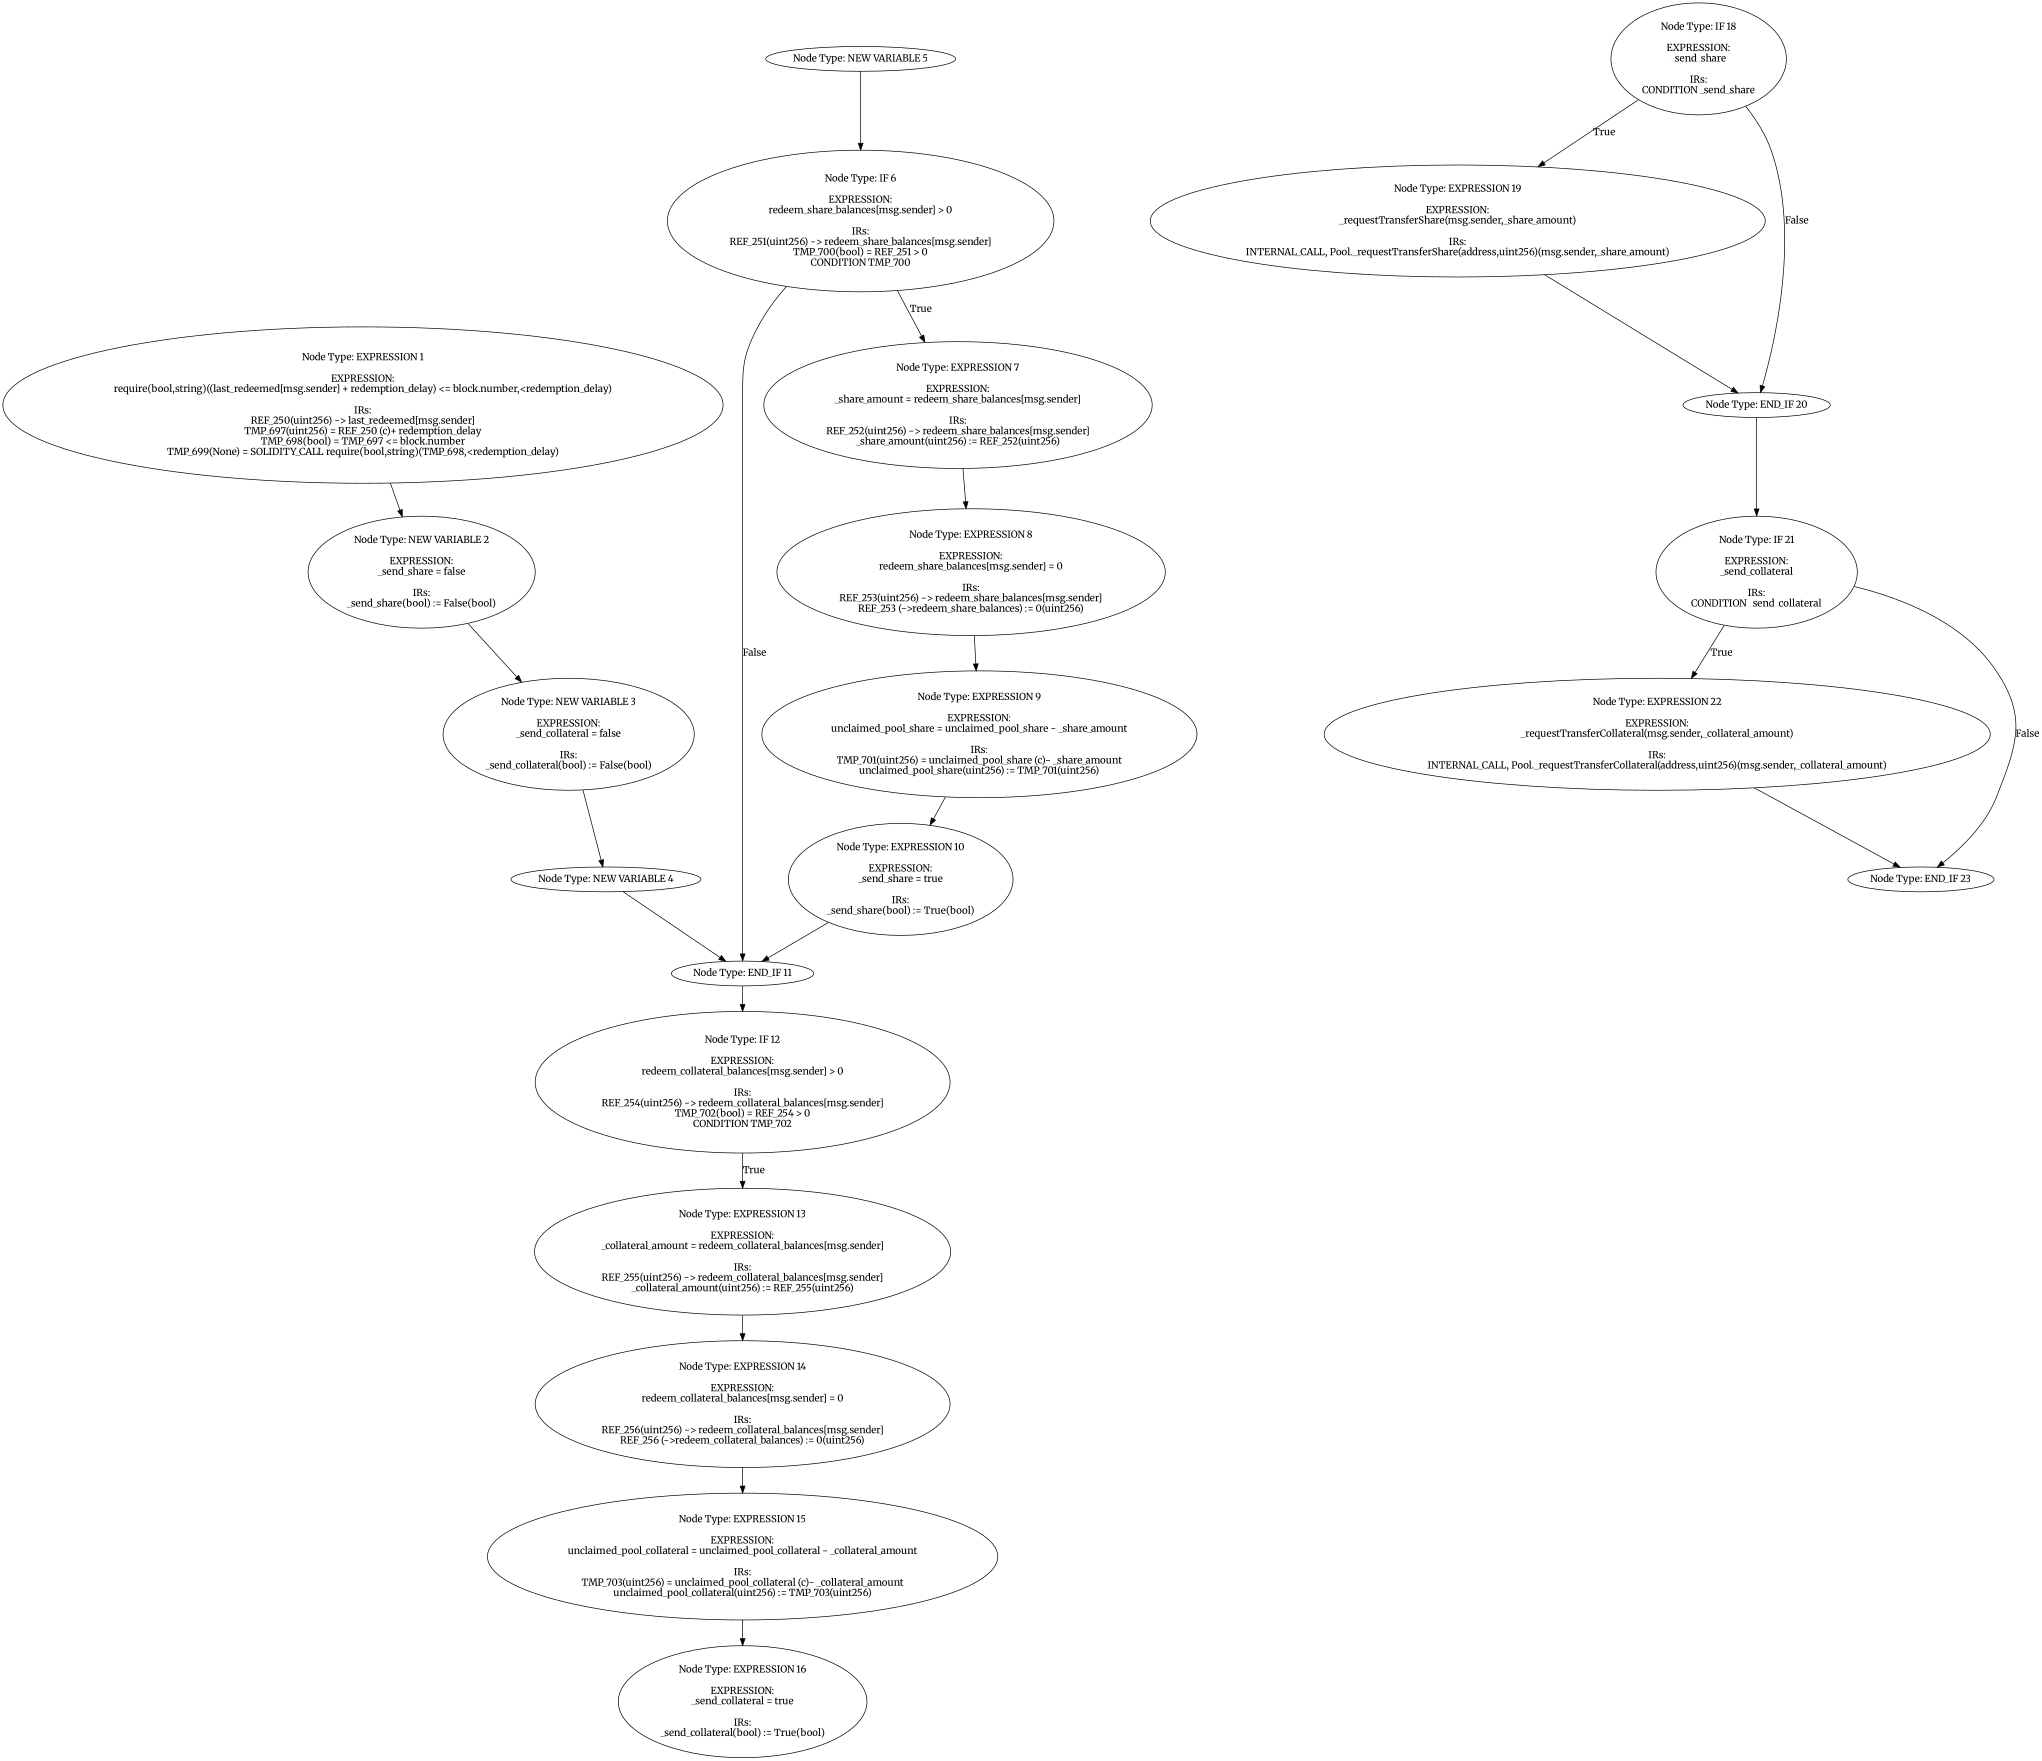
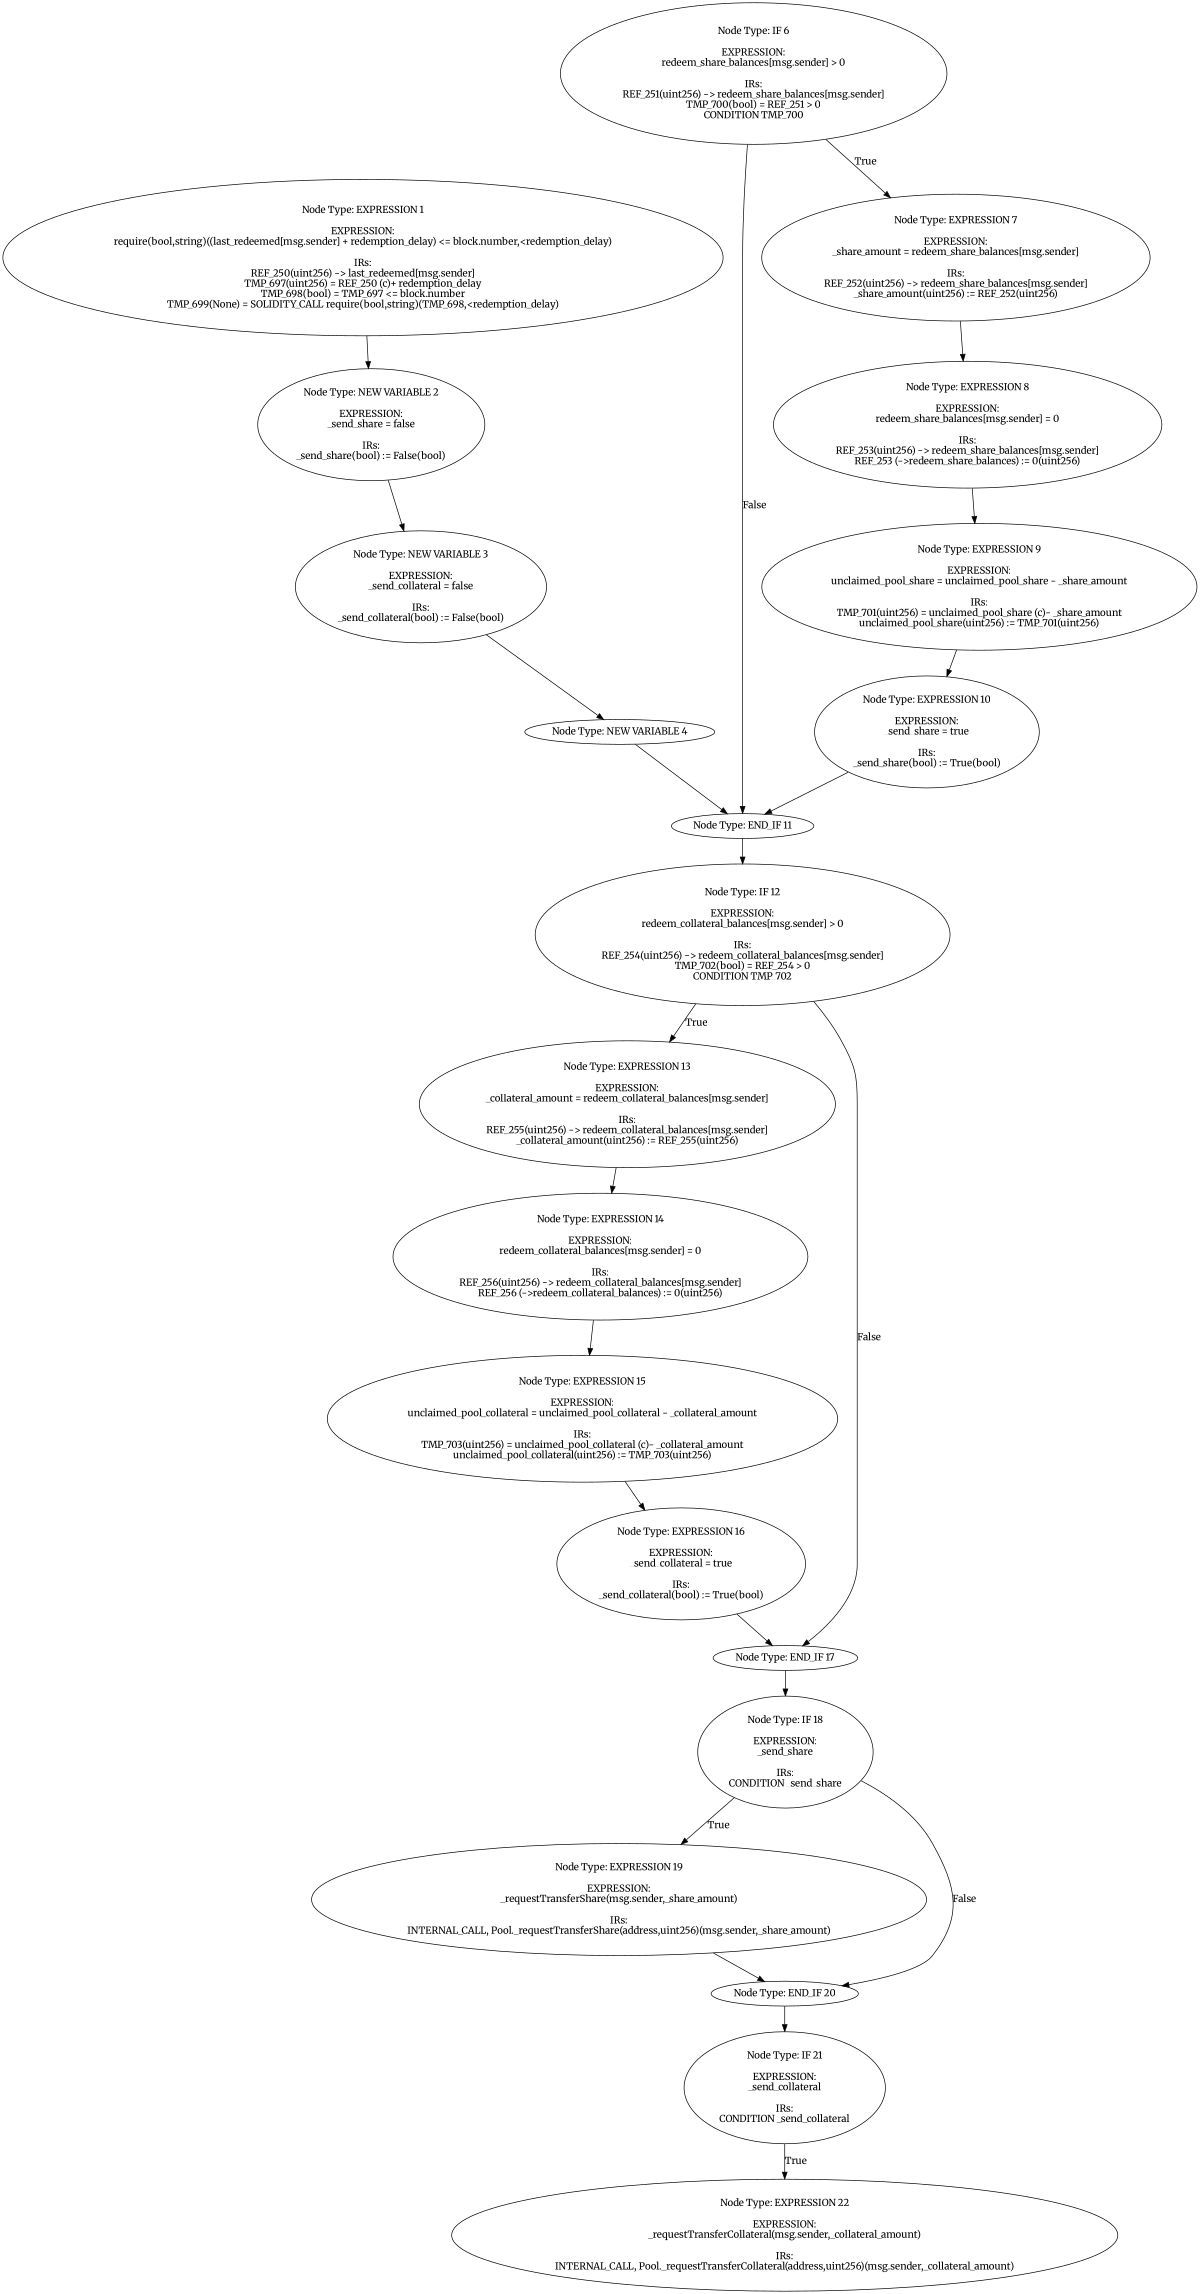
node "Node Type: NEW VARIABLE 5": removed
node "Node Type: END_IF 23": removed
node "Node Type: END_IF 17": added
